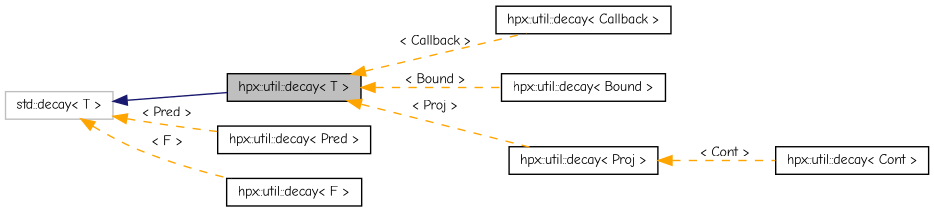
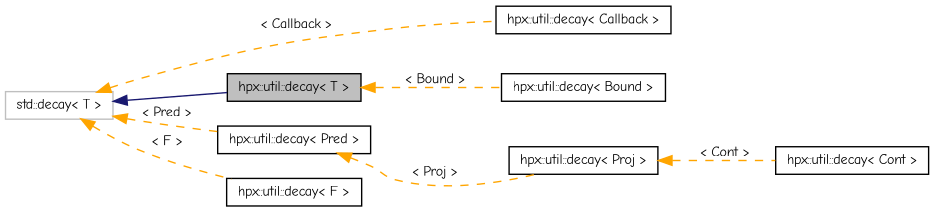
edge "hpx::util::decay< Callback >" -> "hpx::util::decay< T >": now "hpx::util::decay< Callback >" -> "std::decay< T >"
edge "hpx::util::decay< Proj >" -> "hpx::util::decay< T >": now "hpx::util::decay< Proj >" -> "hpx::util::decay< Pred >"
